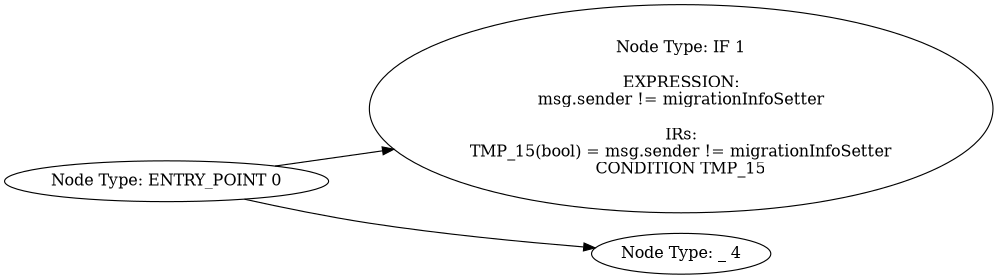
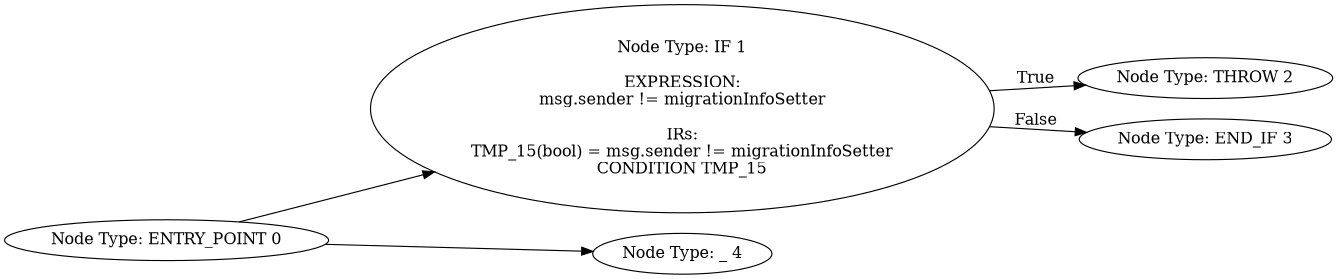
node "Node Type: THROW 2": added
node "Node Type: END_IF 3": added
